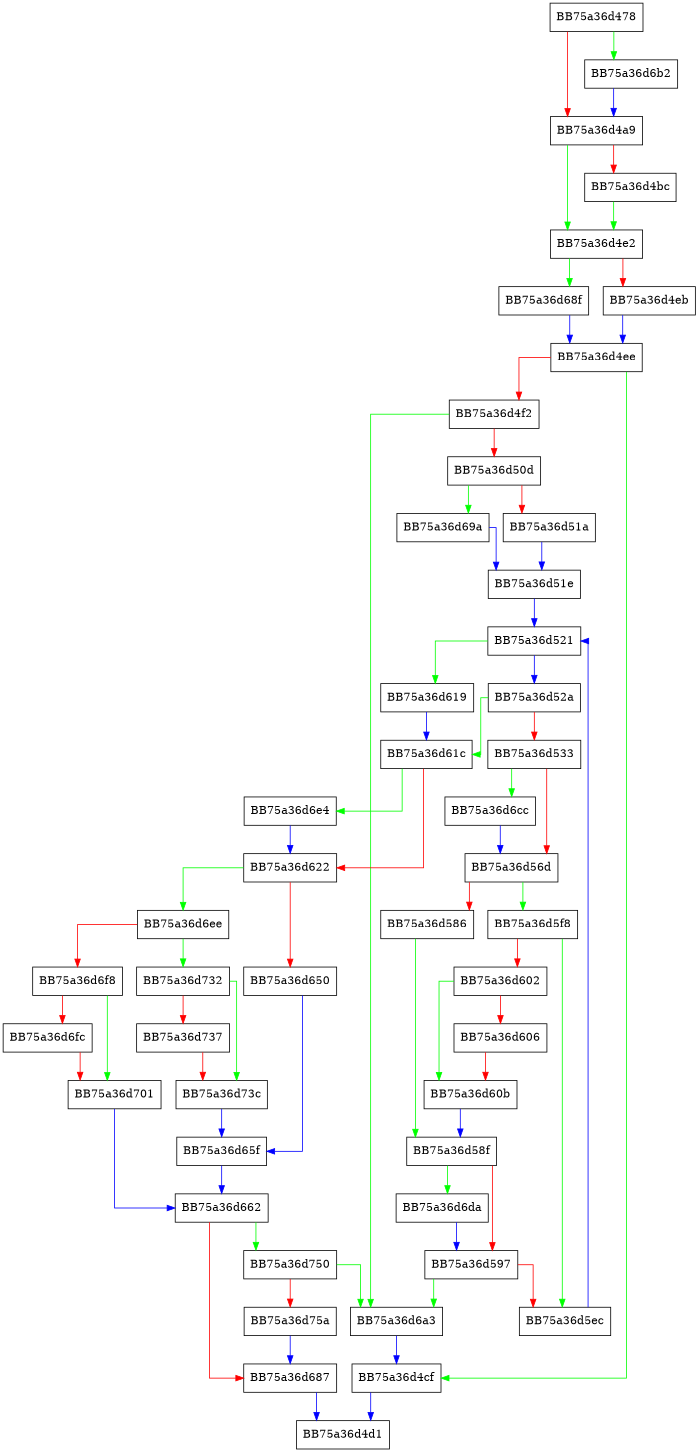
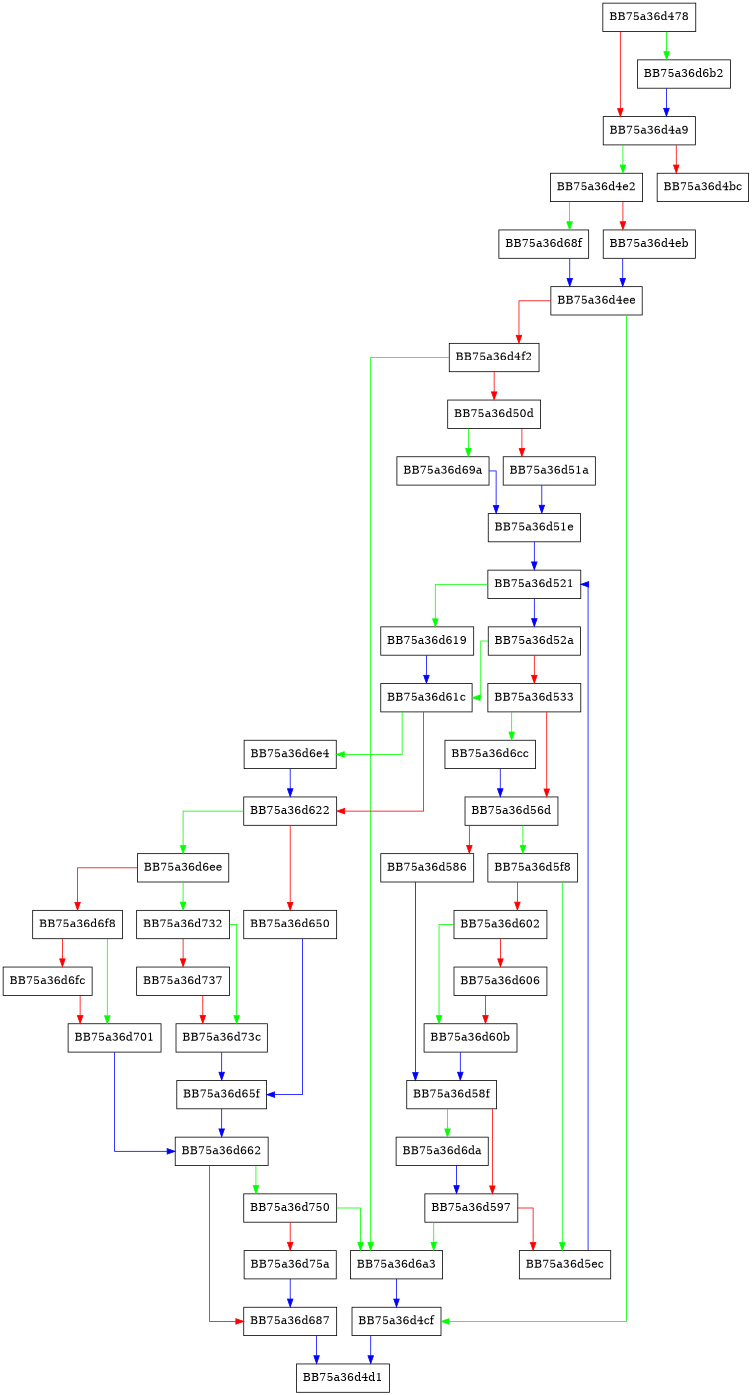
edge "BB75a36d4bc" -> "BB75a36d4e2": removed
edge "BB75a36d586" -> "BB75a36d58f": color green -> blue
